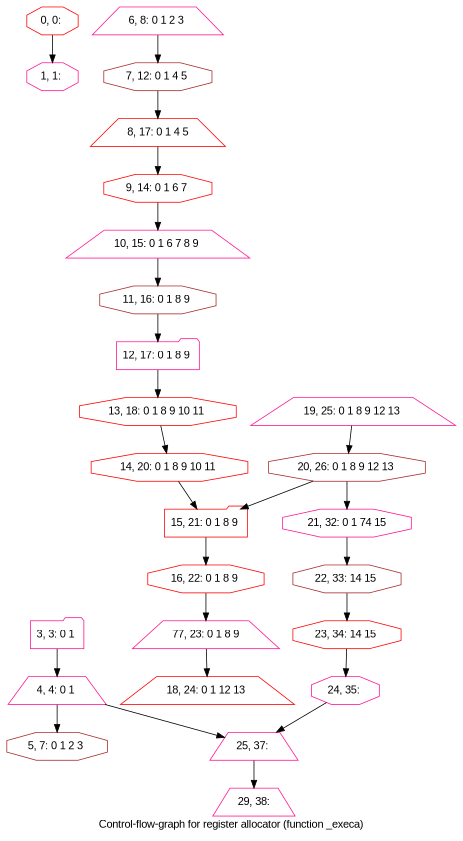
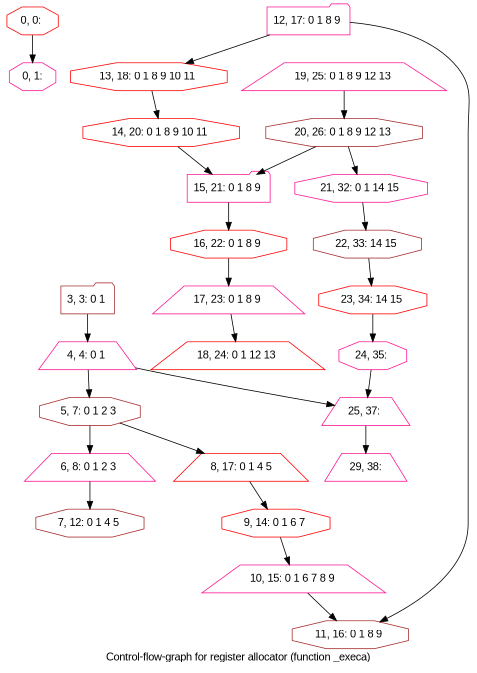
node "1, 1:": label "1, 1:" -> "0, 1:"
edge "7, 12: 0 1 4 5" -> "8, 17: 0 1 4 5": now "5, 7: 0 1 2 3" -> "8, 17: 0 1 4 5"
edge "11, 16: 0 1 8 9" -> "12, 17: 0 1 8 9": reversed
edge "5, 7: 0 1 2 3" -> "6, 8: 0 1 2 3": added
node "15, 21: 0 1 8 9": color red -> deeppink
node "21, 32: 0 1 74 15": label "21, 32: 0 1 74 15" -> "21, 32: 0 1 14 15"
node "3, 3: 0 1": color deeppink -> brown
node "77, 23: 0 1 8 9": label "77, 23: 0 1 8 9" -> "17, 23: 0 1 8 9"
